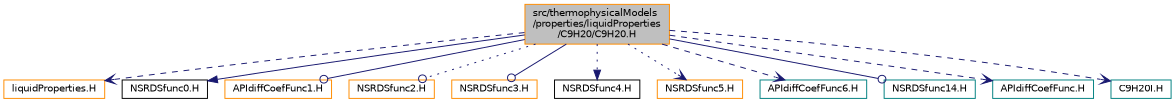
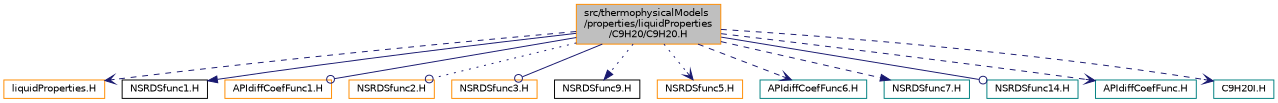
node "NSRDSfunc0.H": label "NSRDSfunc0.H" -> "NSRDSfunc1.H"
node "NSRDSfunc4.H": label "NSRDSfunc4.H" -> "NSRDSfunc9.H"
node "NSRDSfunc7.H": added
